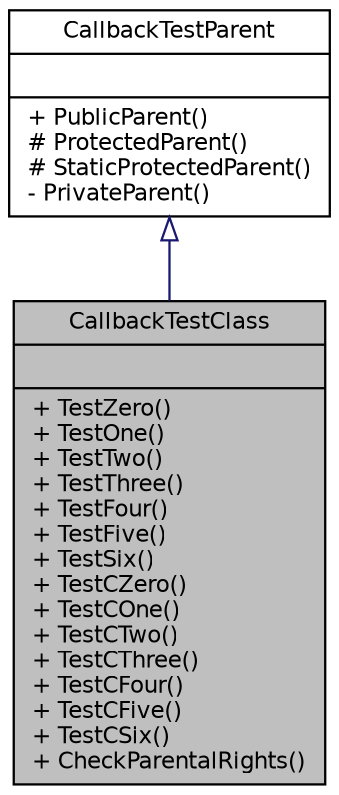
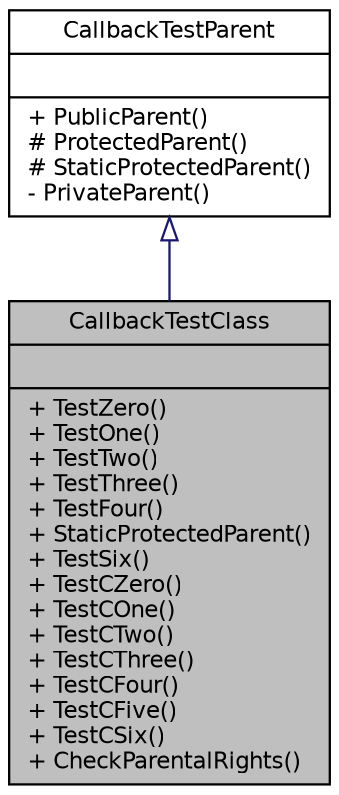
node "CallbackTestClass": text "+ TestFive()" -> "+ StaticProtectedParent()"
